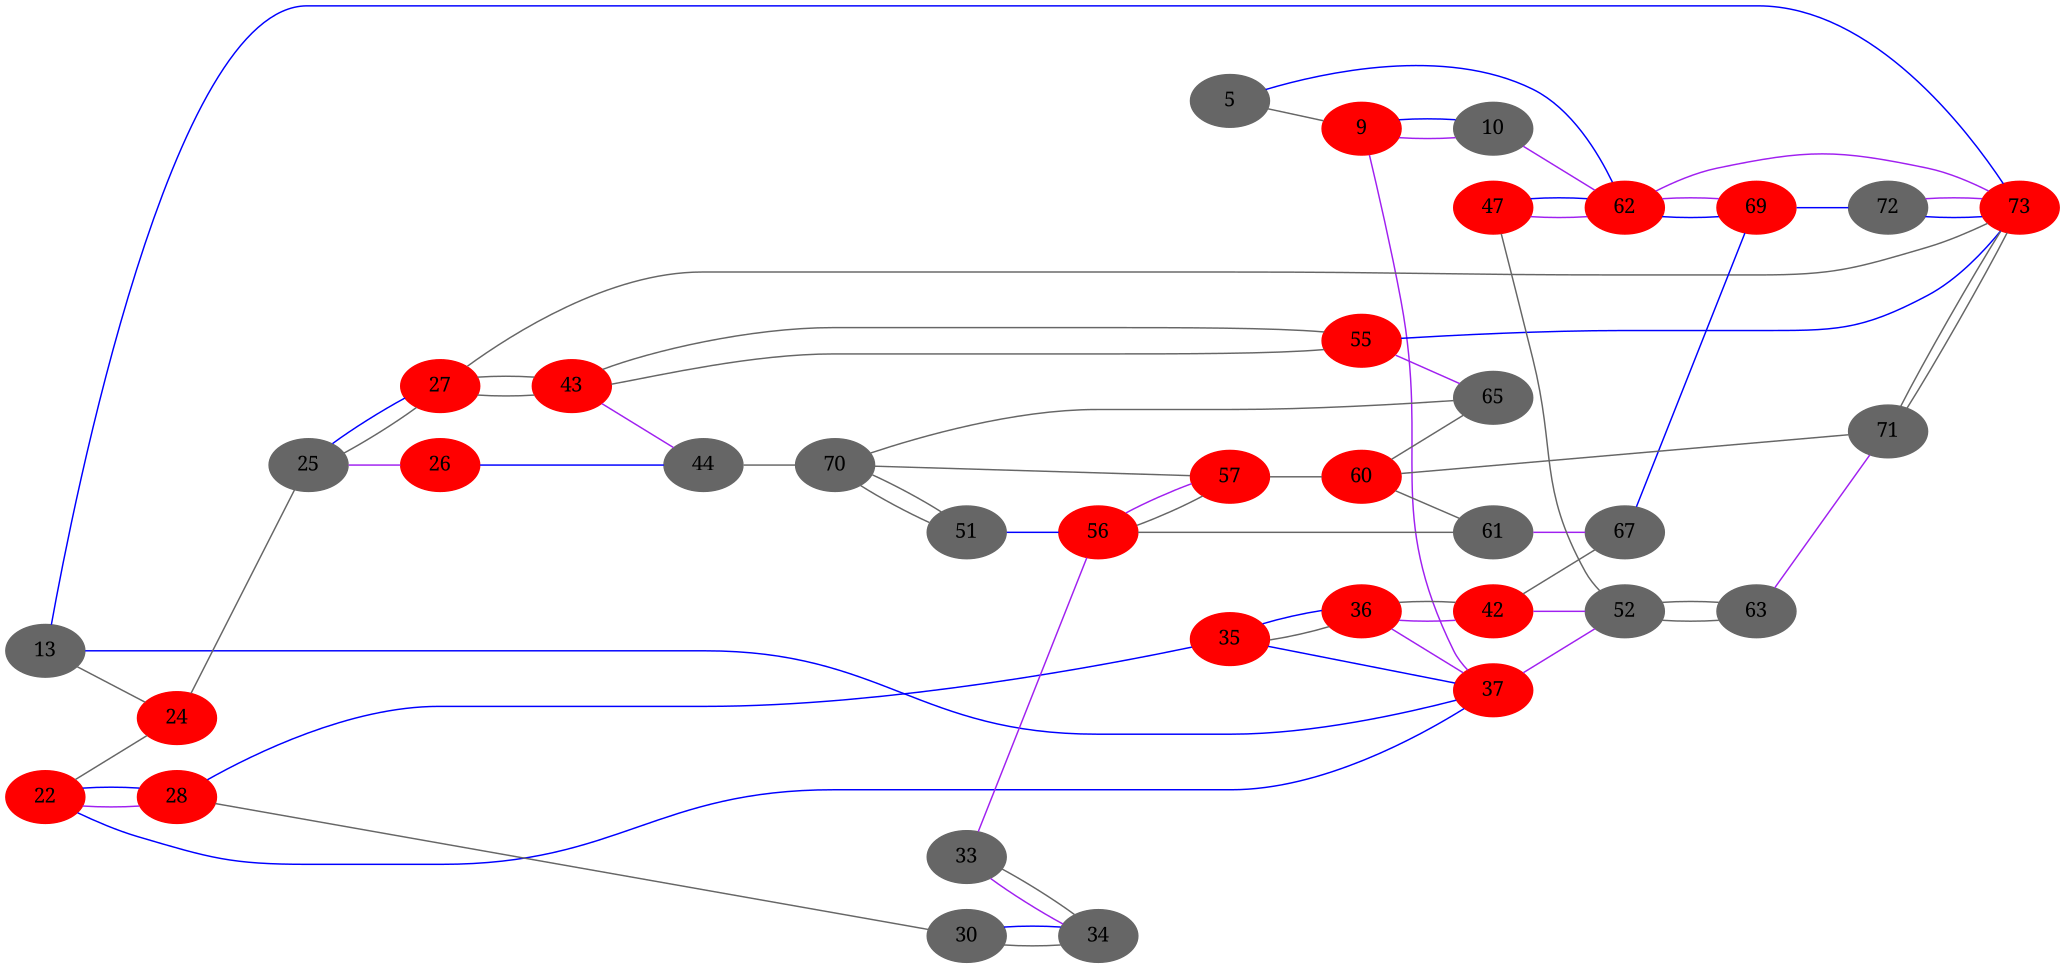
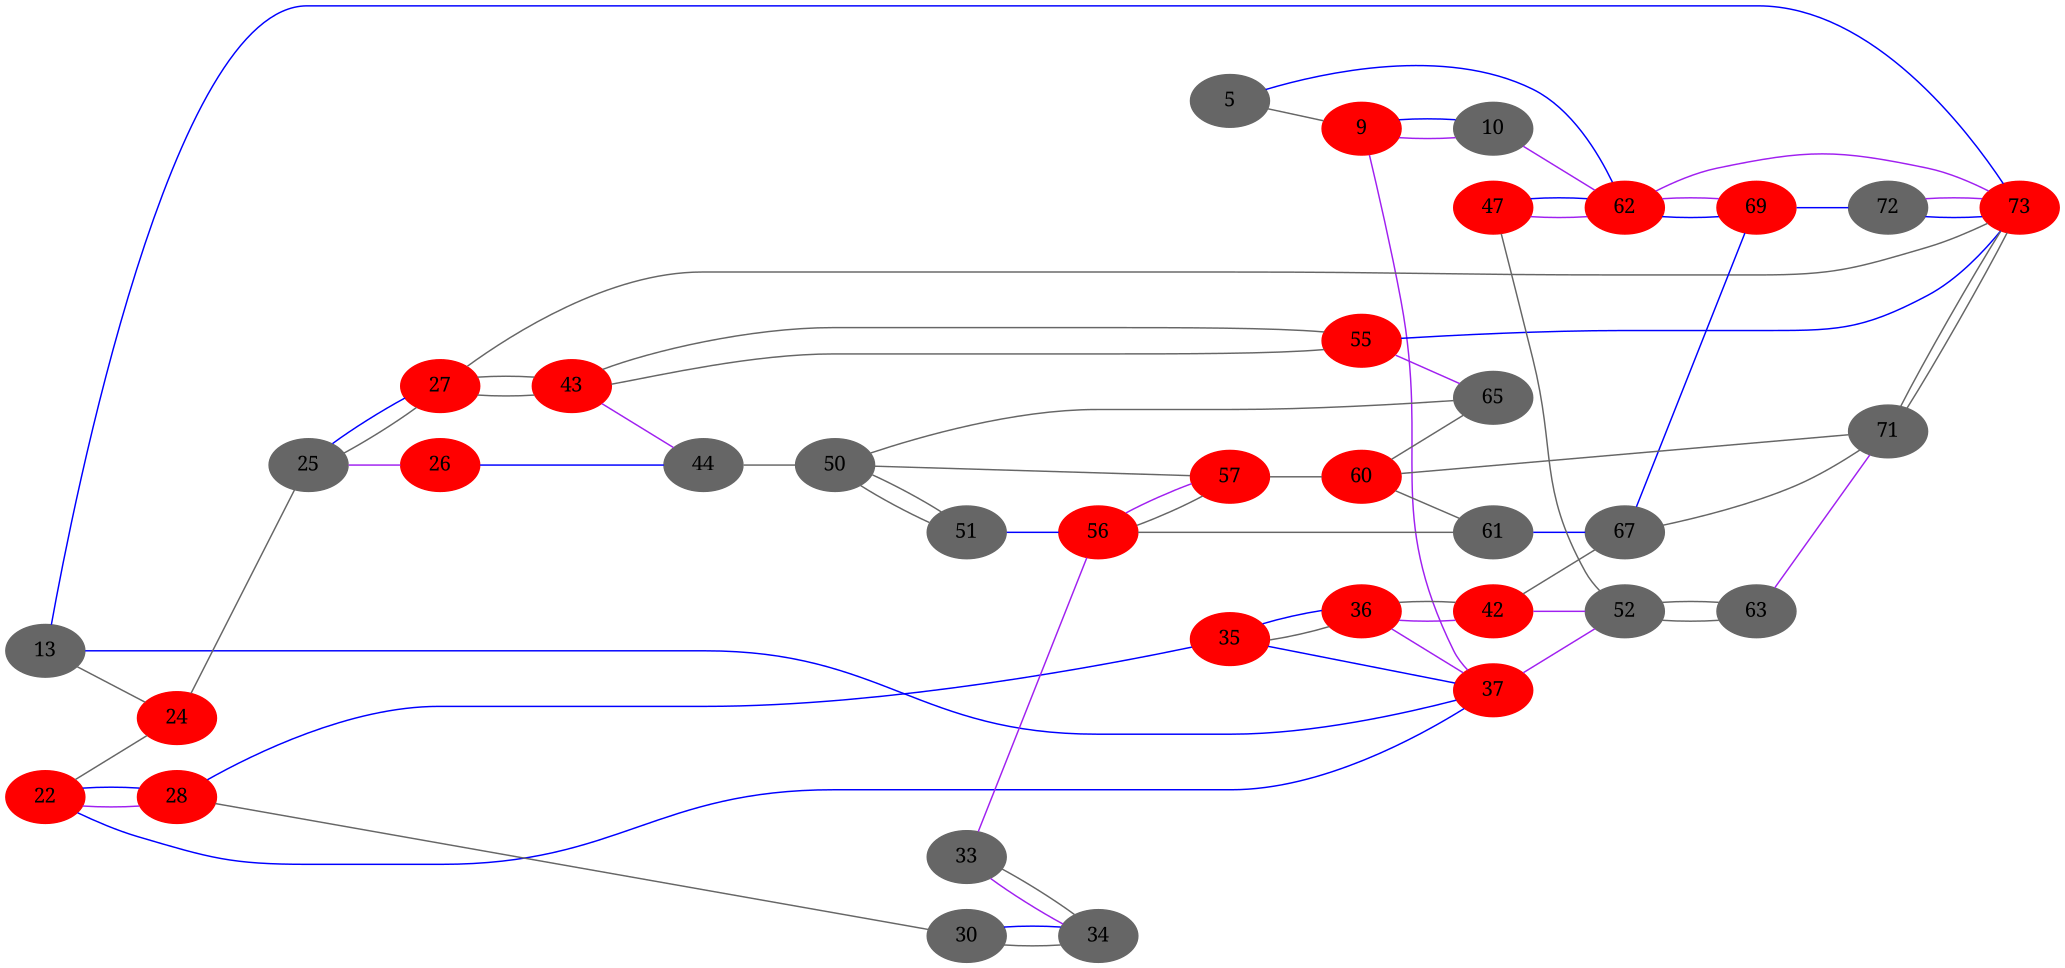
node "70": label "70" -> "50"
edge "71" -- "67": added
edge "61" -- "67": color purple -> blue
